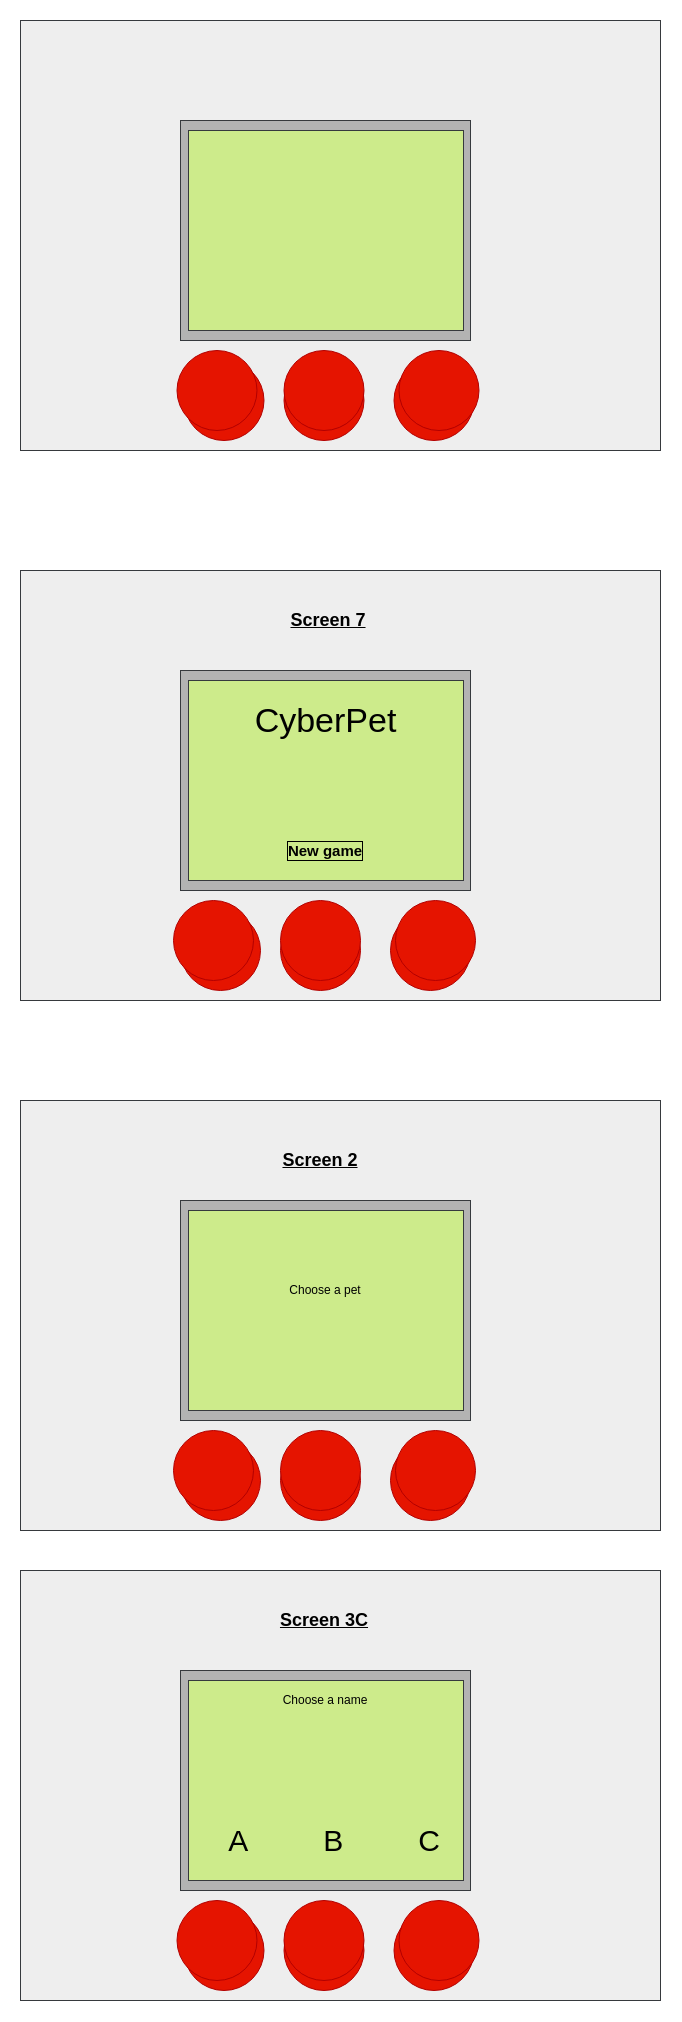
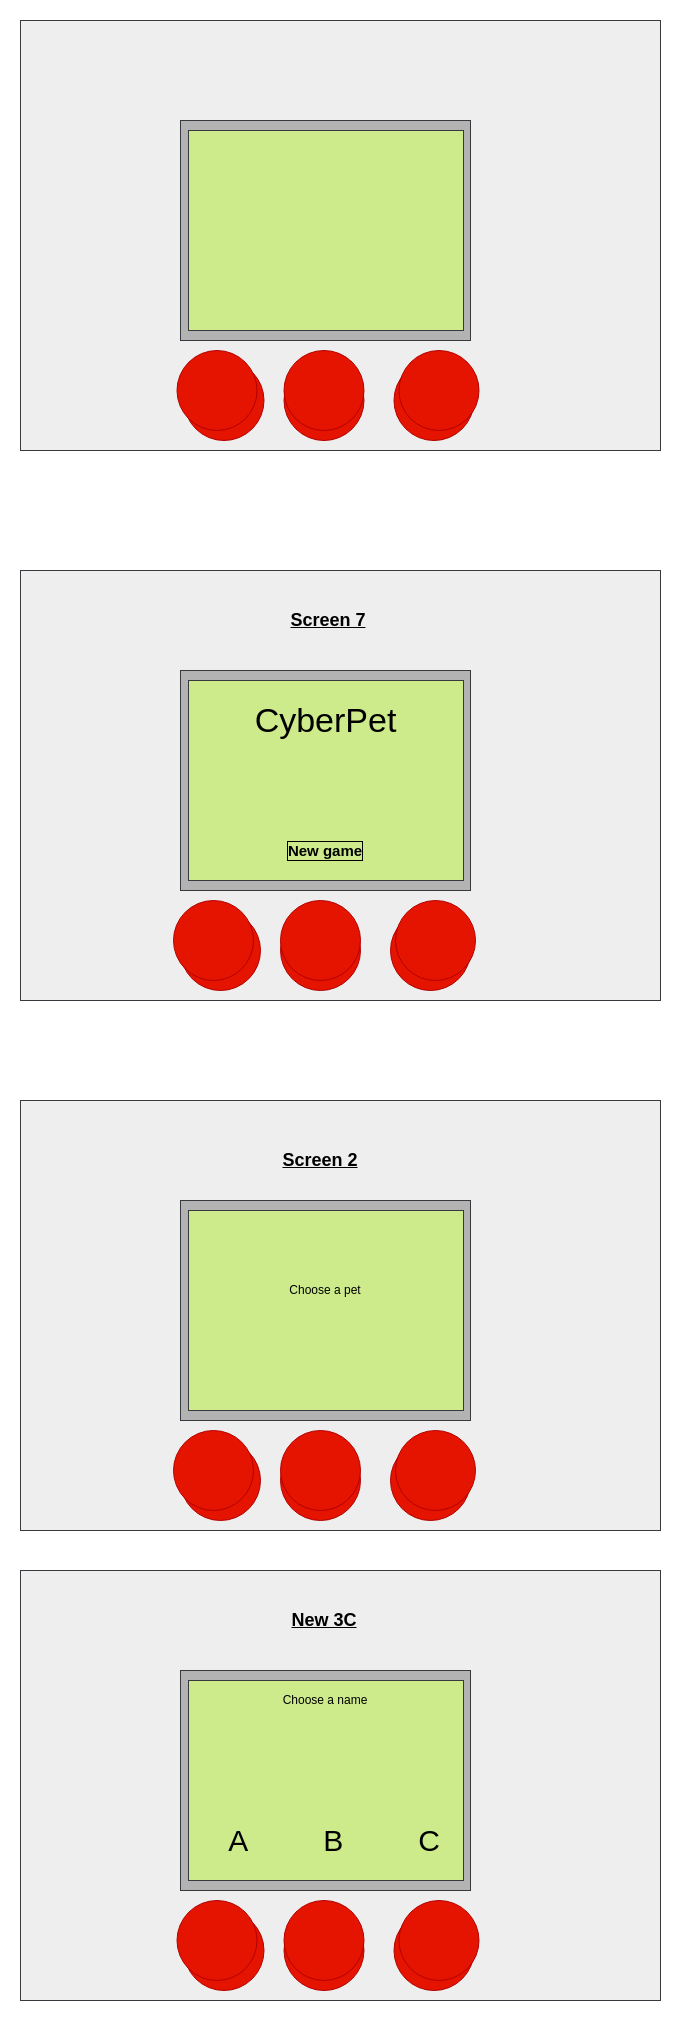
node "Screen 3C": label "Screen 3C" -> "New 3C"
